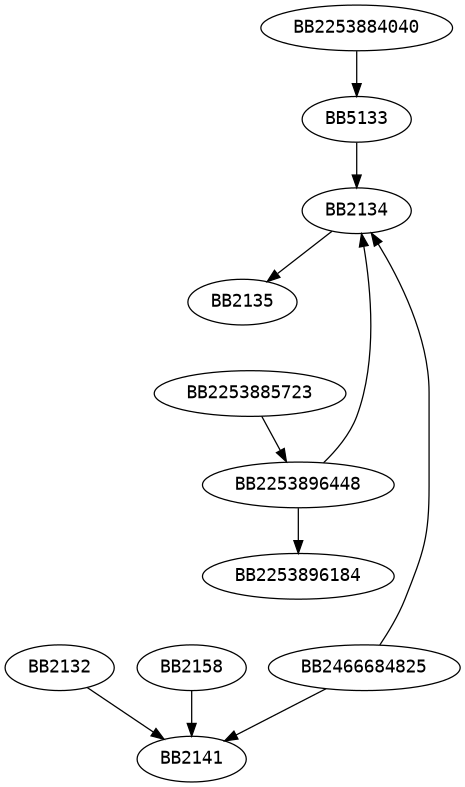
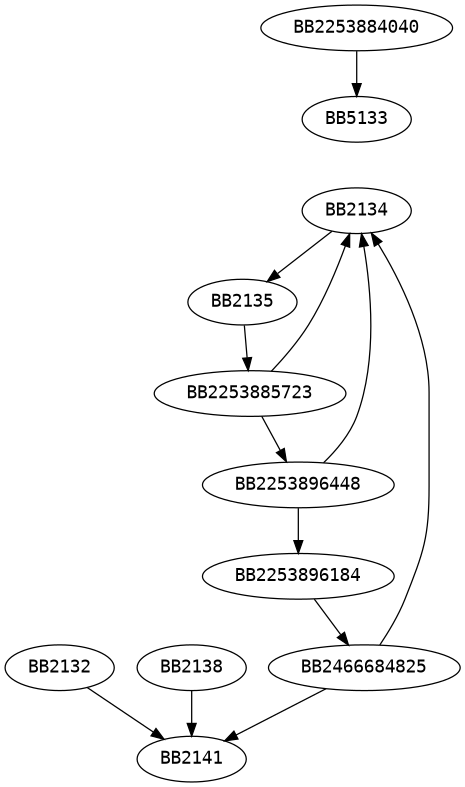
edge "BB5133" -> "BB2134": now "BB2253885723" -> "BB2134"
edge "BB2135" -> "BB2253885723": added
edge "BB2253896184" -> "BB2466684825": added
node "BB2158": label "BB2158" -> "BB2138"
